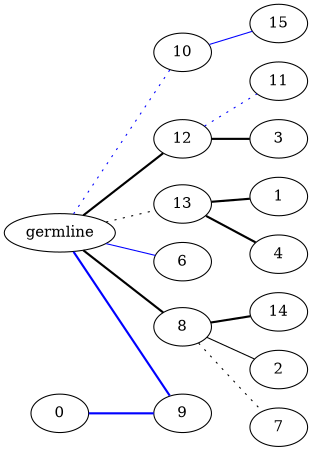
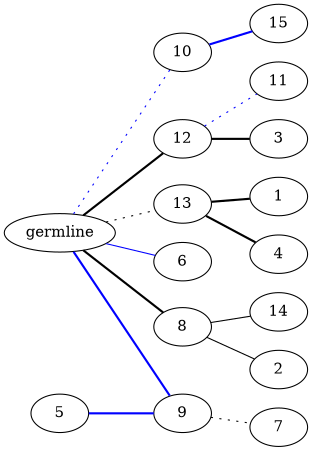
edge "15" -- "10": style solid -> bold
edge "14" -- "8": style bold -> solid
edge "8" -- "7": now "9" -- "7"
node "0": label "0" -> "5"
